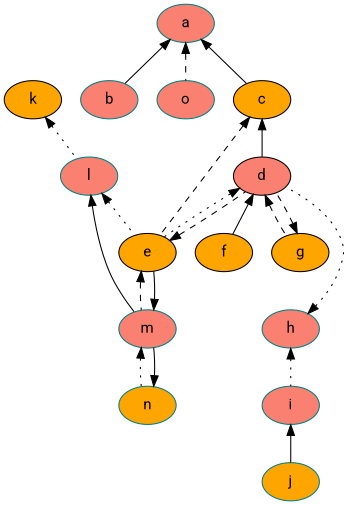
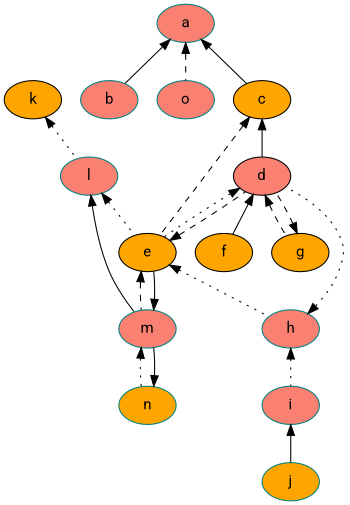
edge "h" -> "e": added
